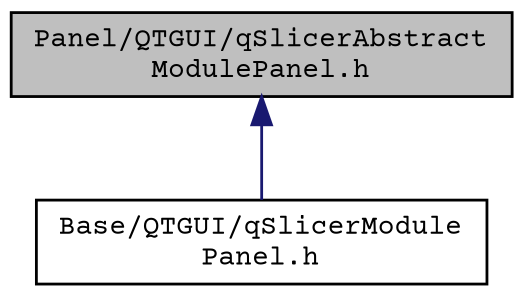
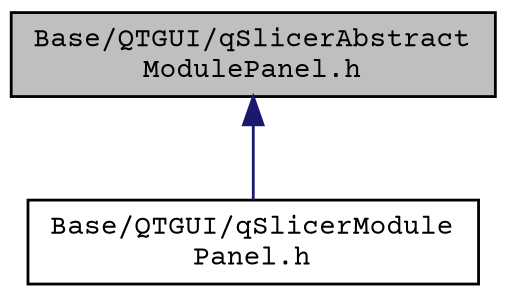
node "Panel/QTGUI/qSlicerAbstract ModulePanel.h": label "Panel/QTGUI/qSlicerAbstract ModulePanel.h" -> "Base/QTGUI/qSlicerAbstract ModulePanel.h"
